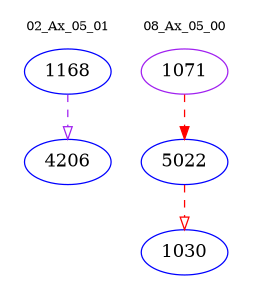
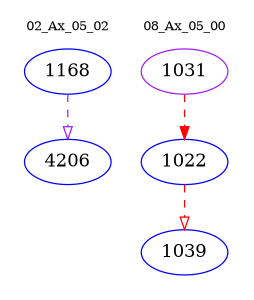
cluster "02_Ax_05_01": label "02_Ax_05_01" -> "02_Ax_05_02"
node "1071": label "1071" -> "1031"
node "5022": label "5022" -> "1022"
node "1030": label "1030" -> "1039"
